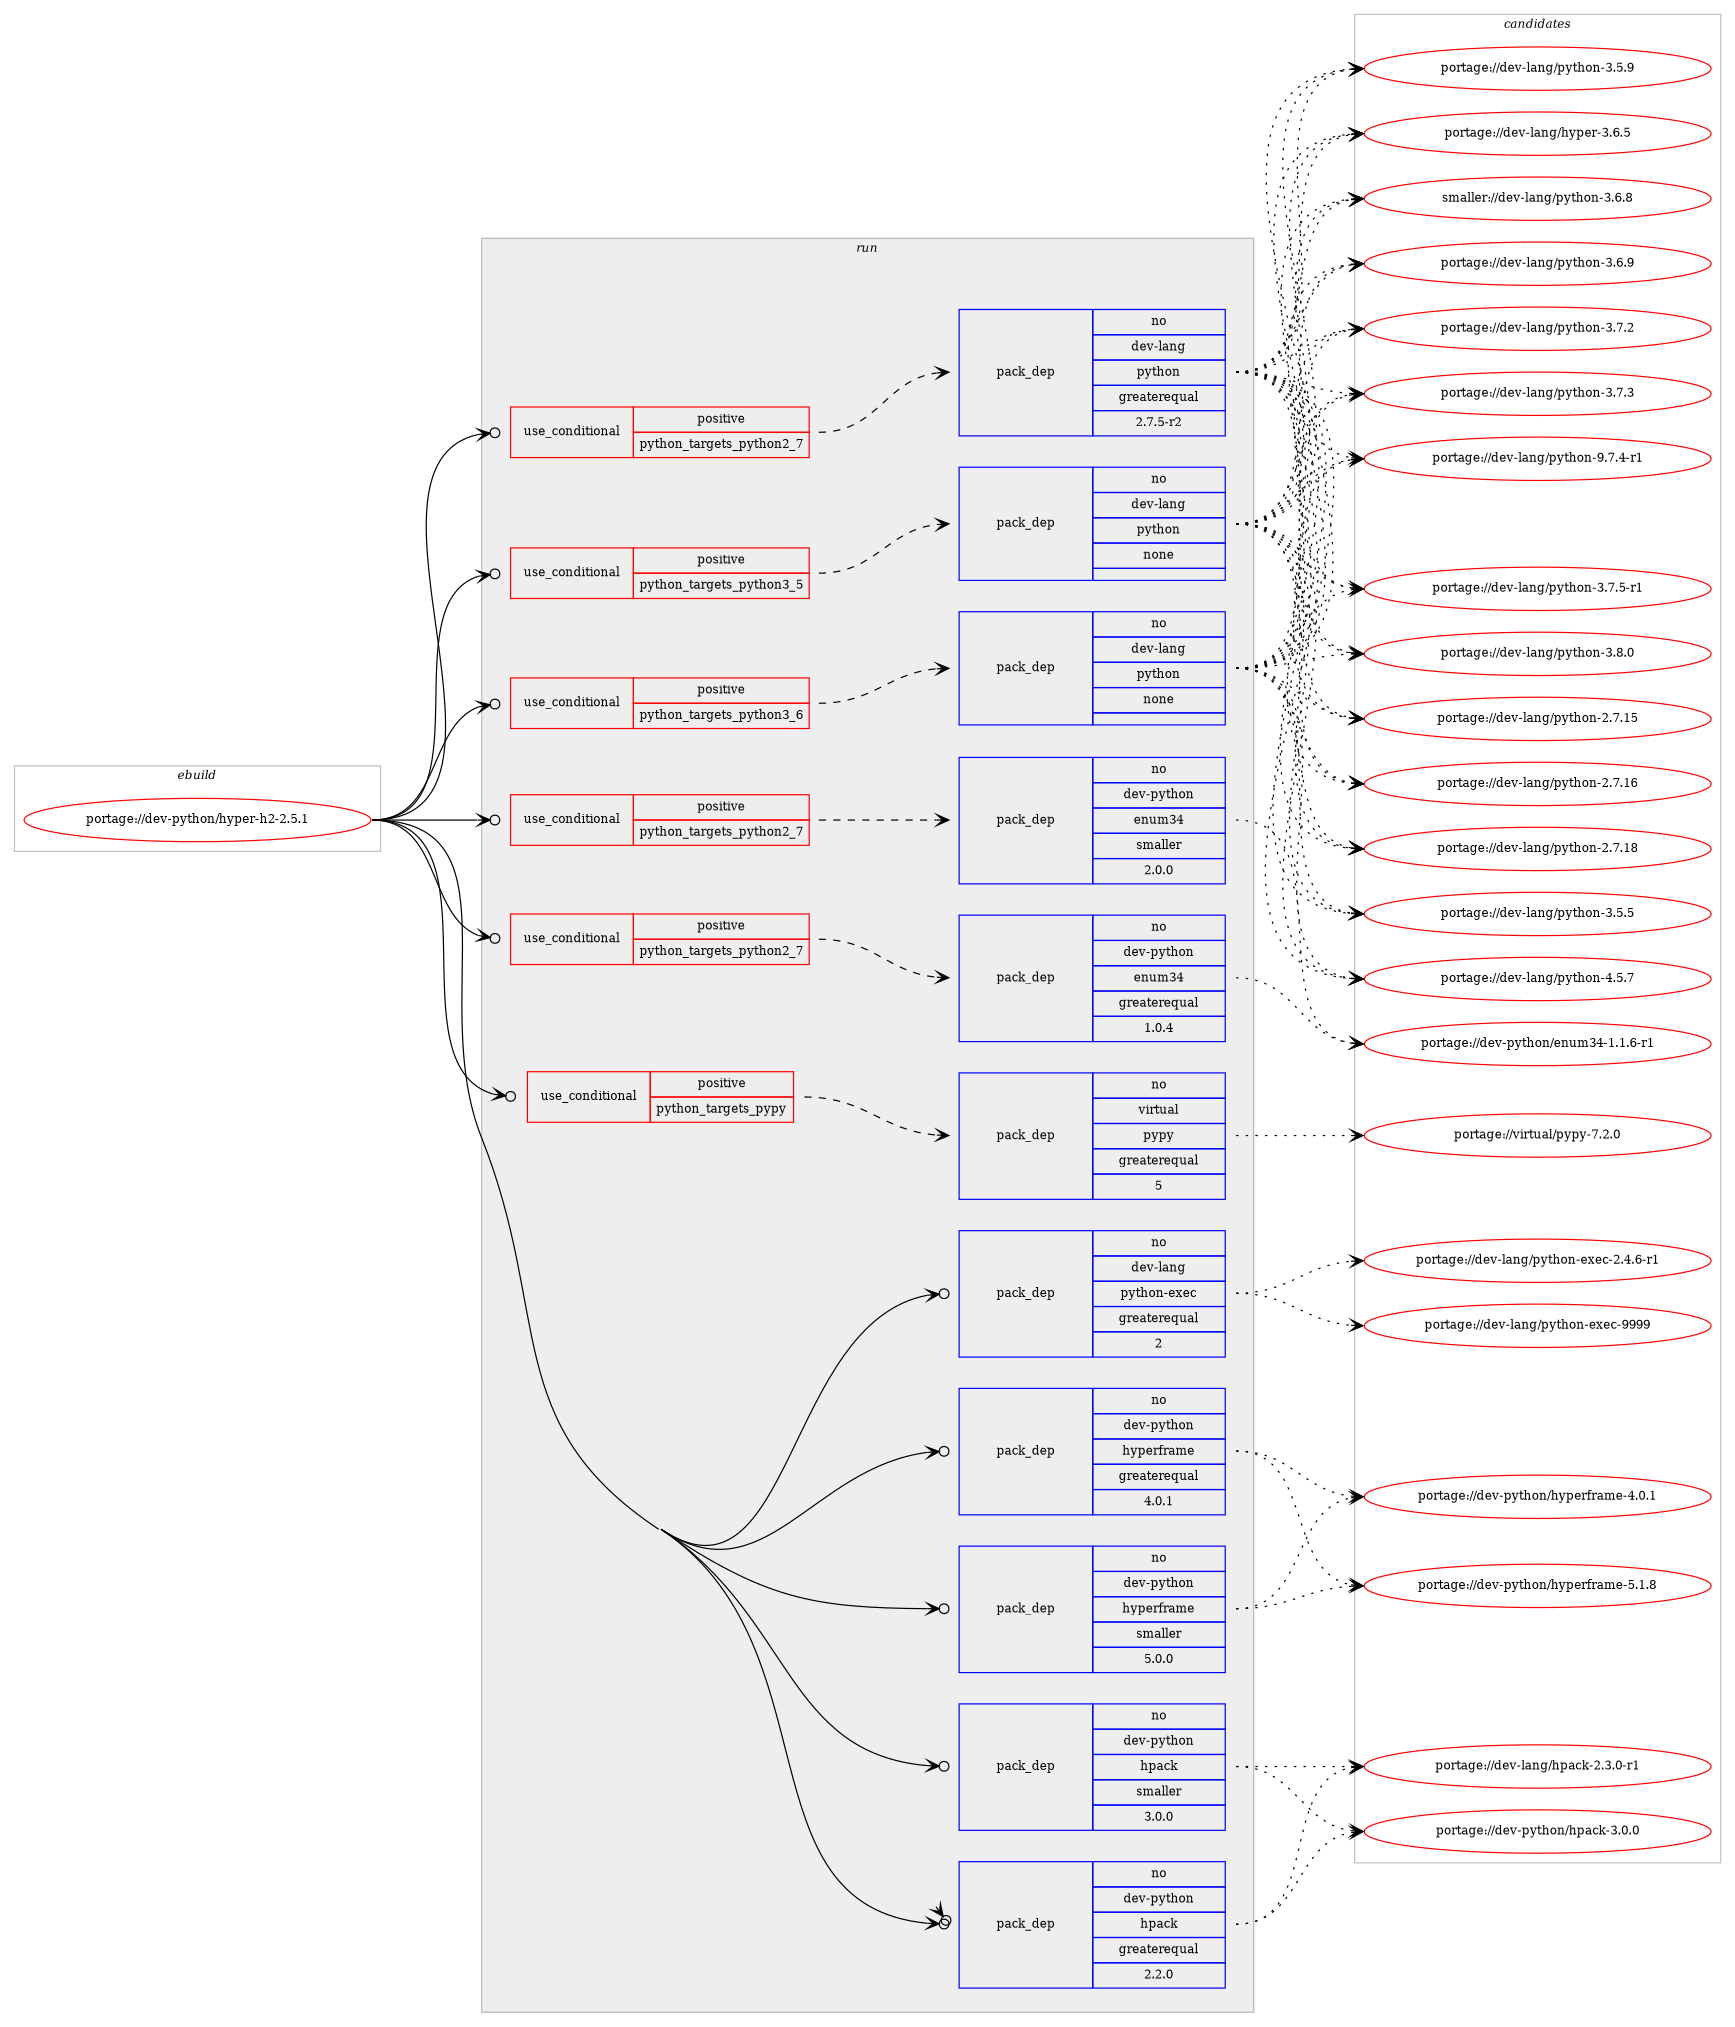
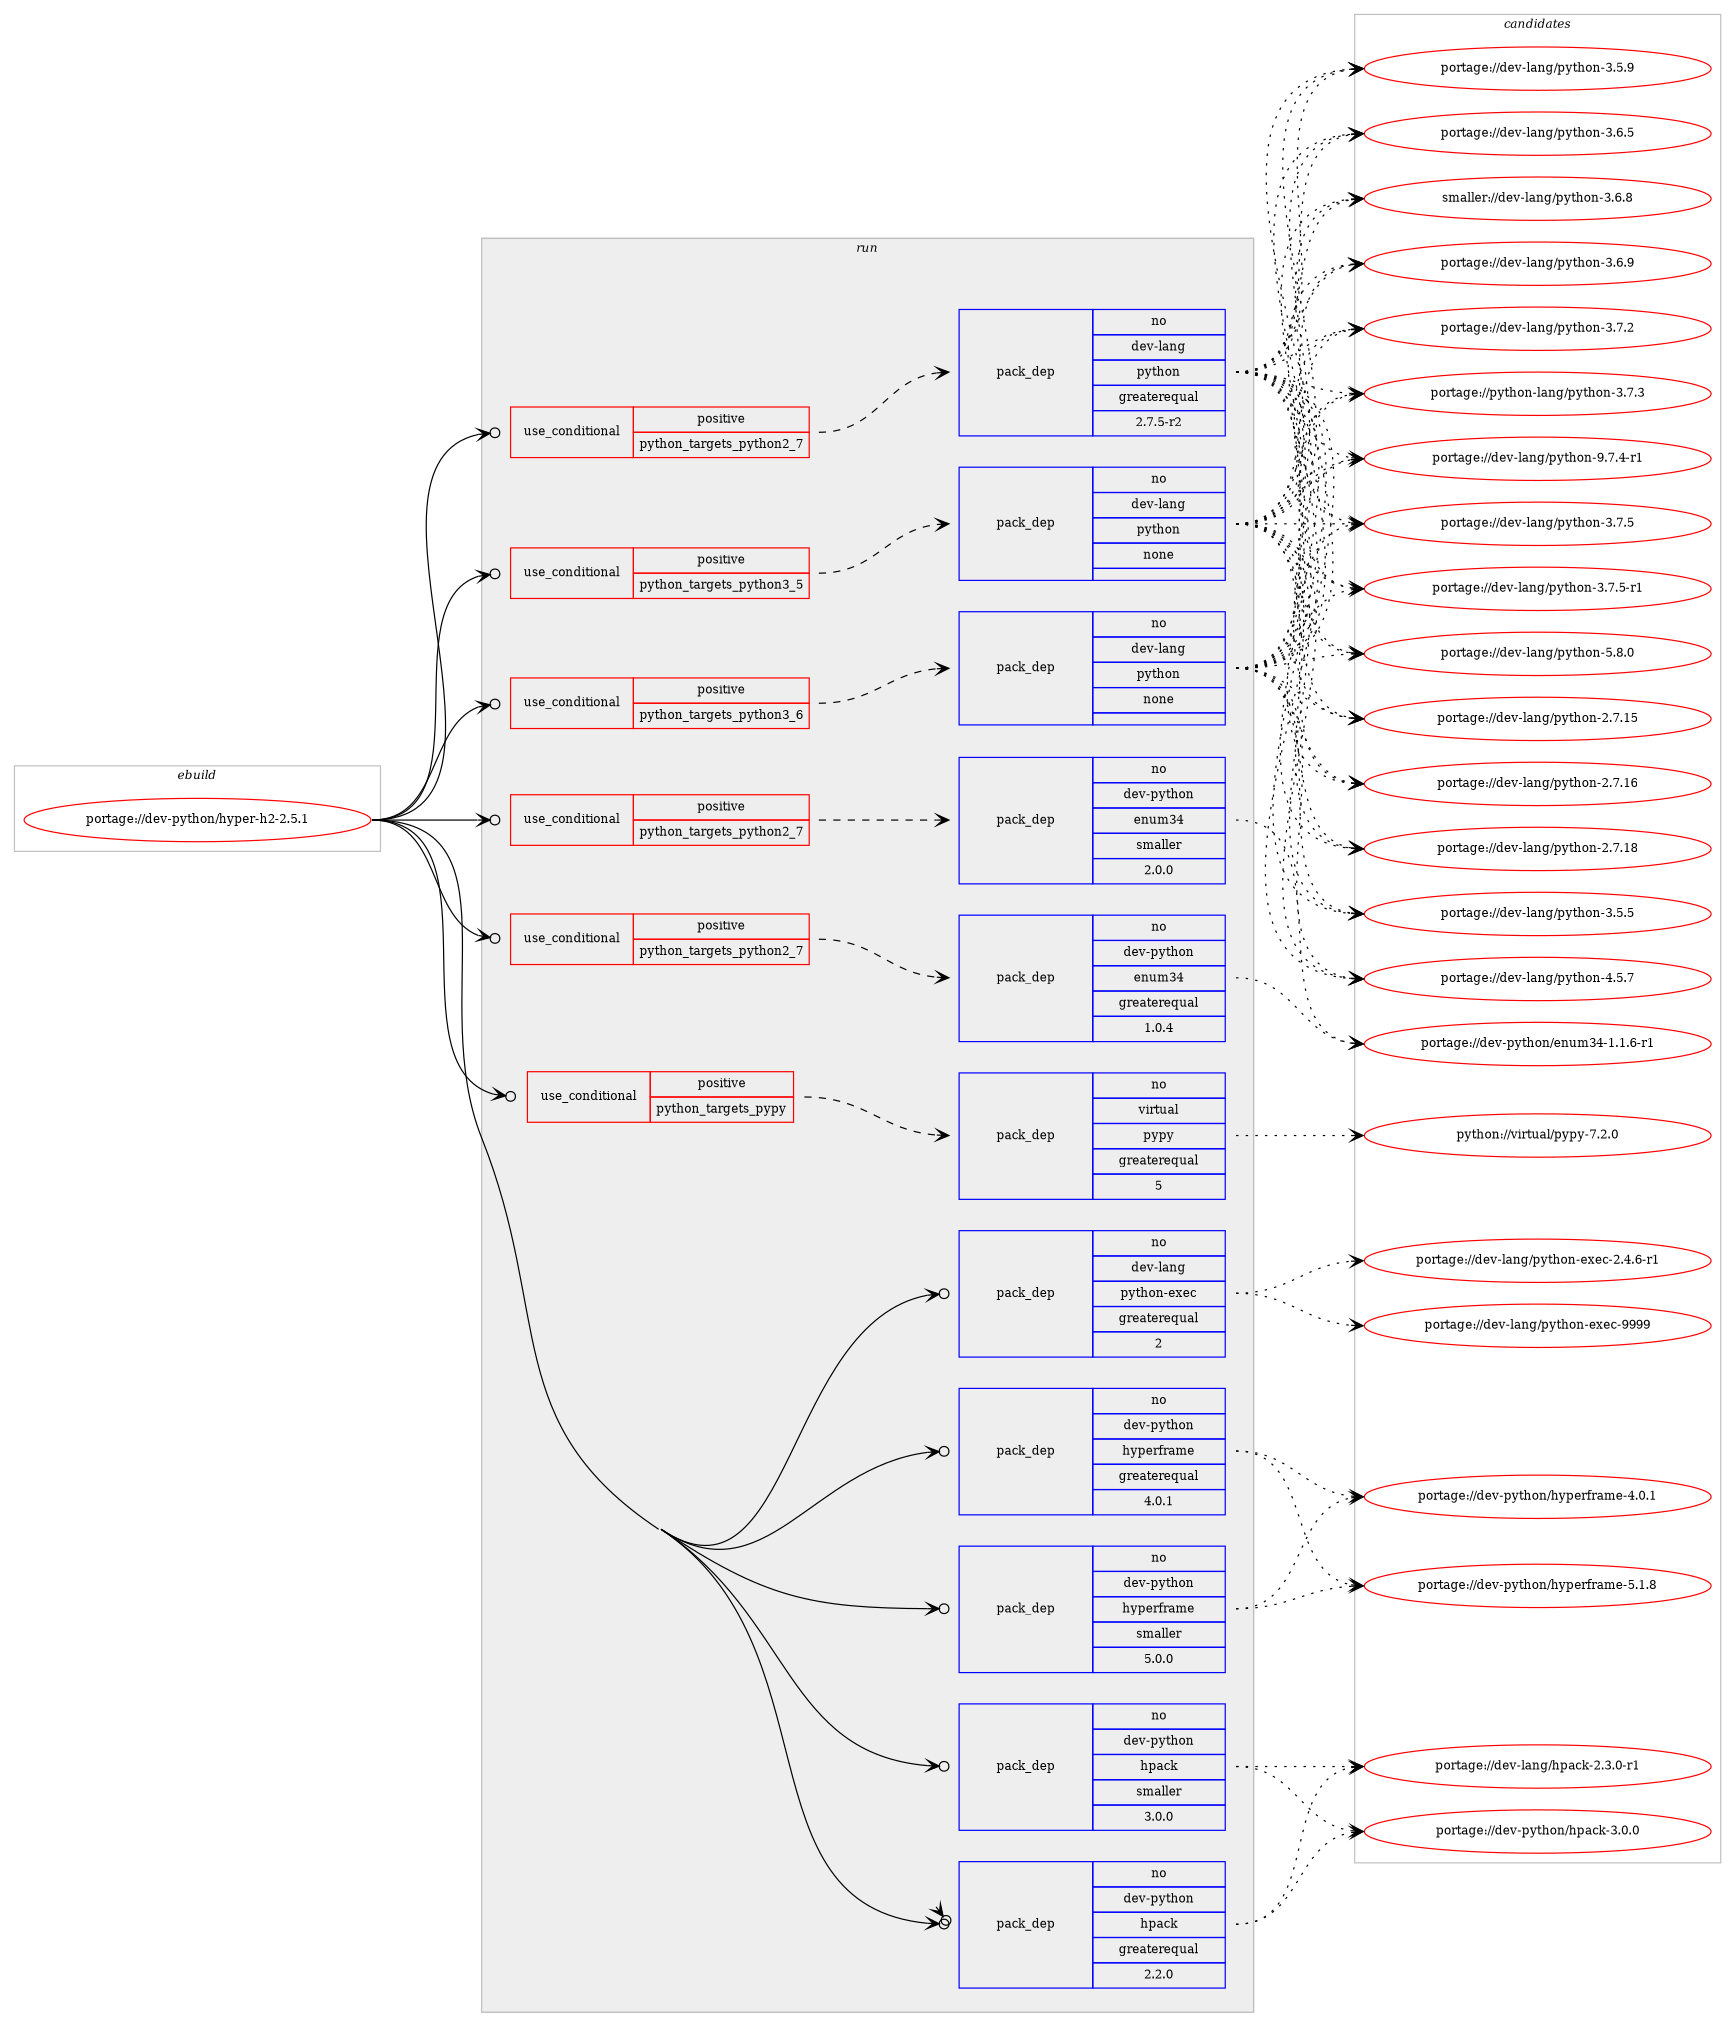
node "portage://dev-lang/hyper-3.6.5": label "portage://dev-lang/hyper-3.6.5" -> "portage://dev-lang/python-3.6.5"
node "portage://dev-lang/python-3.7.3": label "portage://dev-lang/python-3.7.3" -> "portage://python-lang/python-3.7.3"
node "portage://dev-lang/python-3.7.5": added
node "portage://dev-lang/python-3.8.0": label "portage://dev-lang/python-3.8.0" -> "portage://dev-lang/python-5.8.0"
node "portage://virtual/pypy-7.2.0": label "portage://virtual/pypy-7.2.0" -> "python://virtual/pypy-7.2.0"
